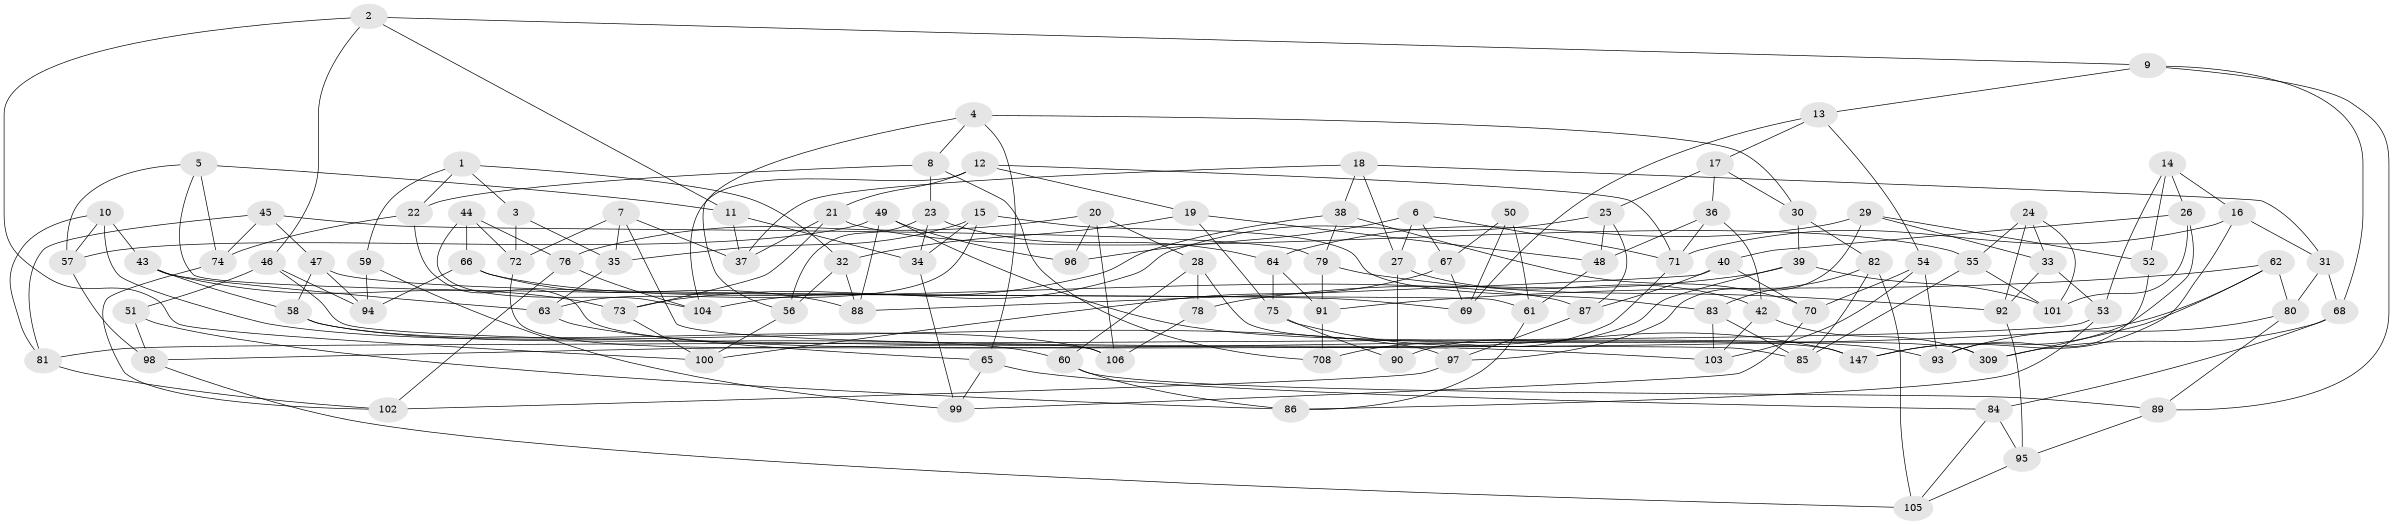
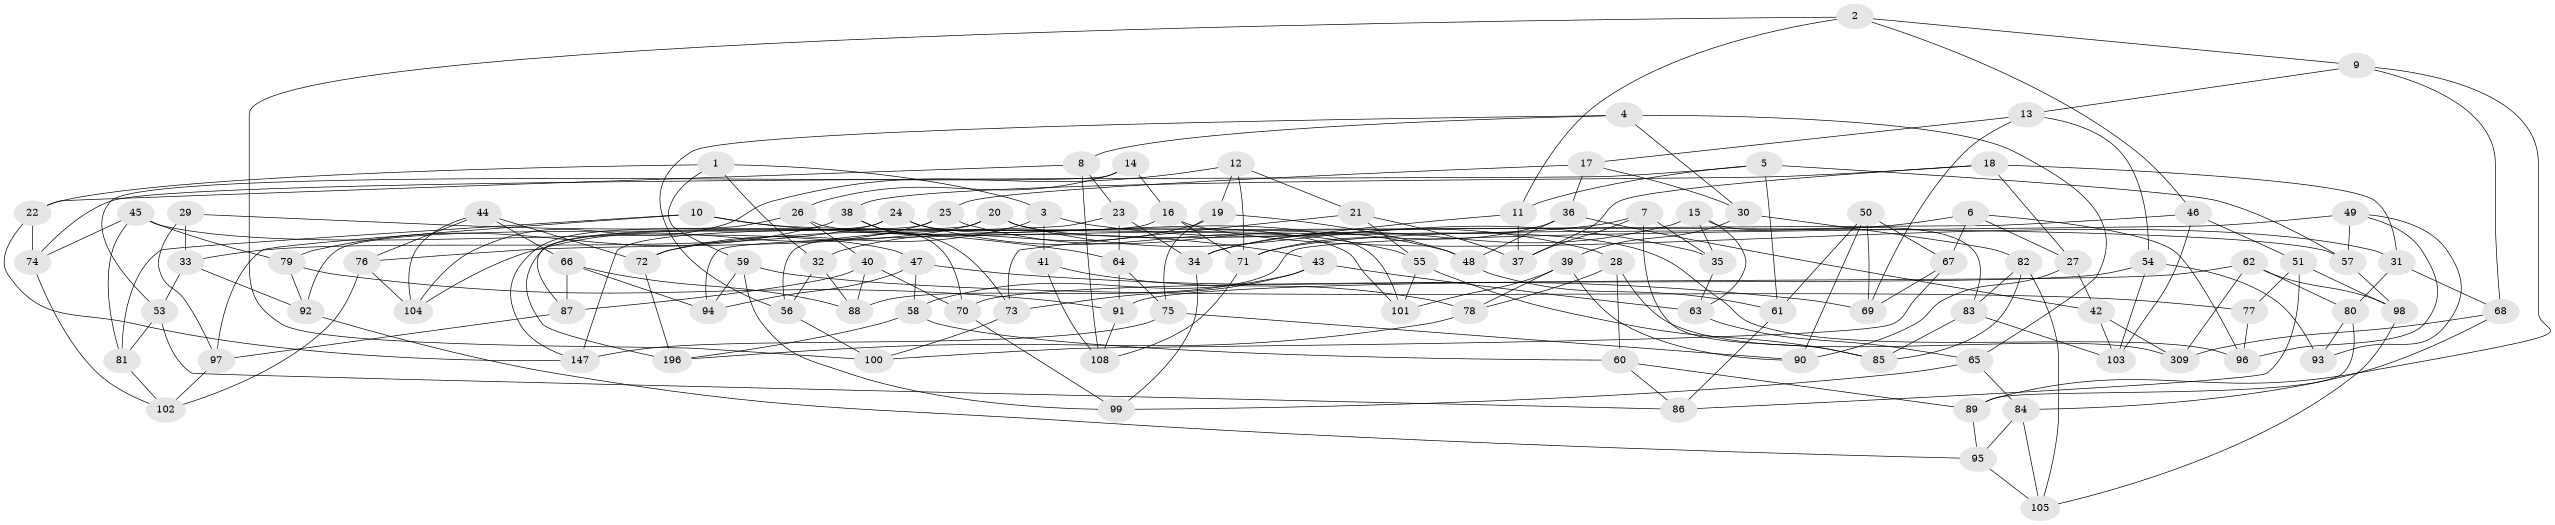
node "41": added
node "52": removed
edge "50" -- "90": added
node "77": added
node "106": label "106" -> "196"
node "708": label "708" -> "108"
